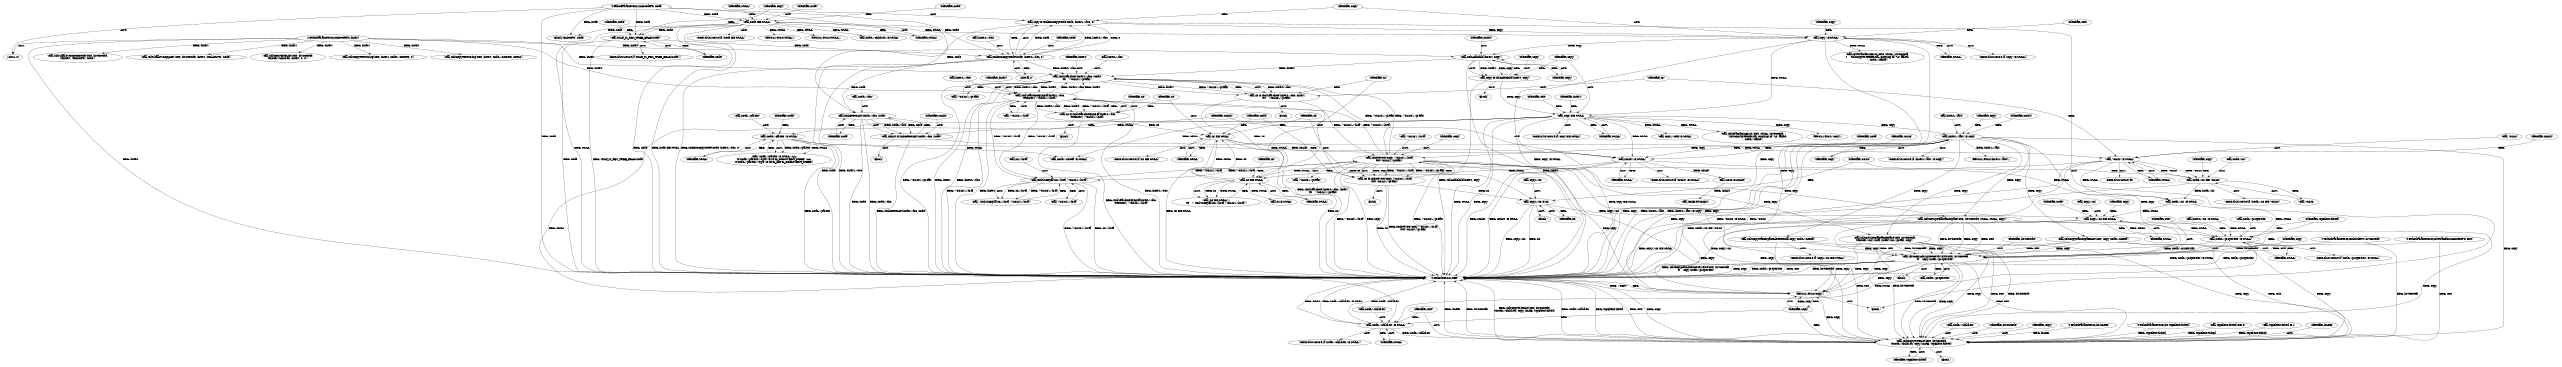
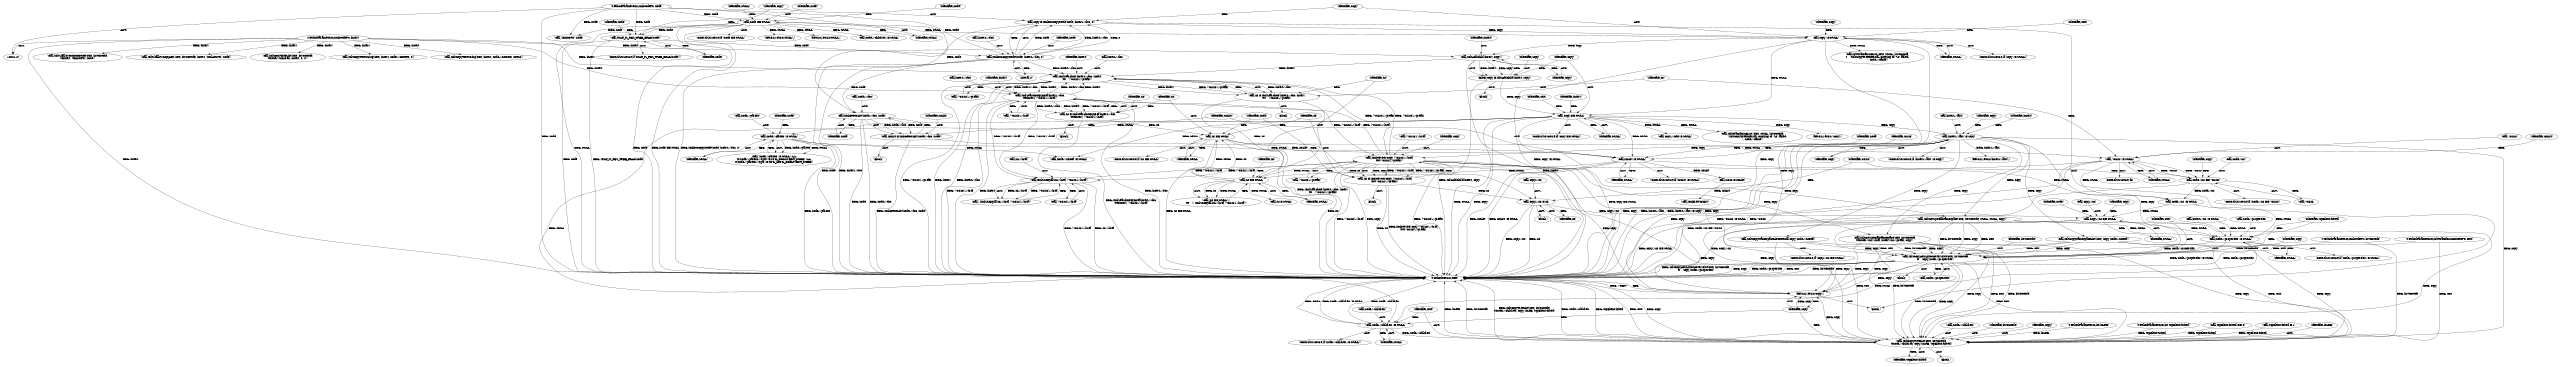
node "(Block,(xmlNsPtr) node)": label "(Block,(xmlNsPtr) node)" -> "(Call,(xmlNsPtr) node)"
node "(Call,copy = xsltAddChild(insert, copy))": label "(Call,copy = xsltAddChild(insert, copy))" -> "(Block,copy = xsltAddChild(insert, copy))"
